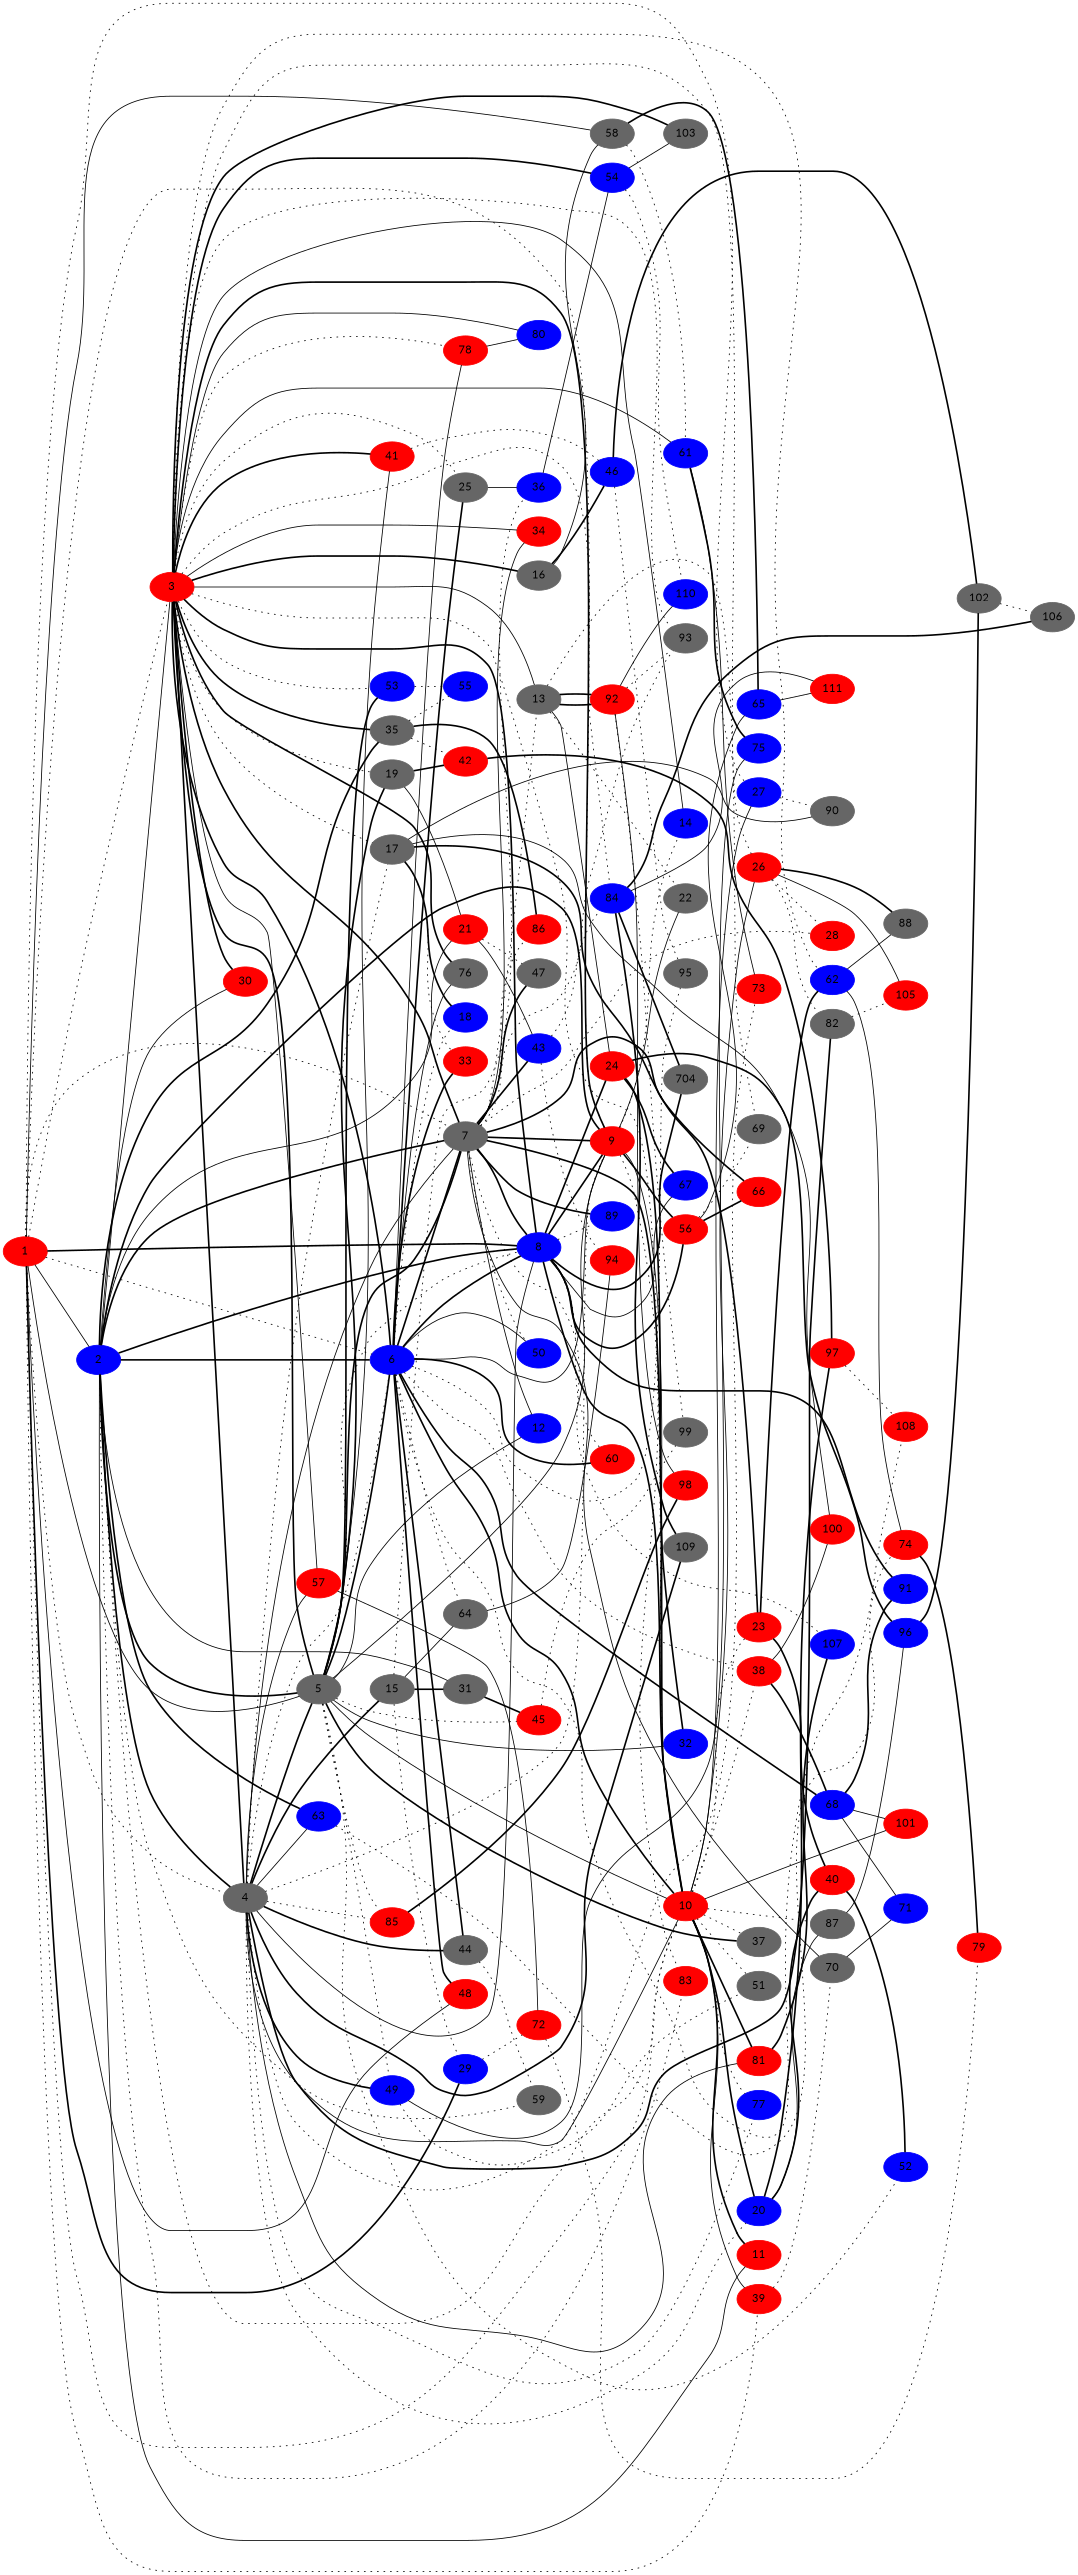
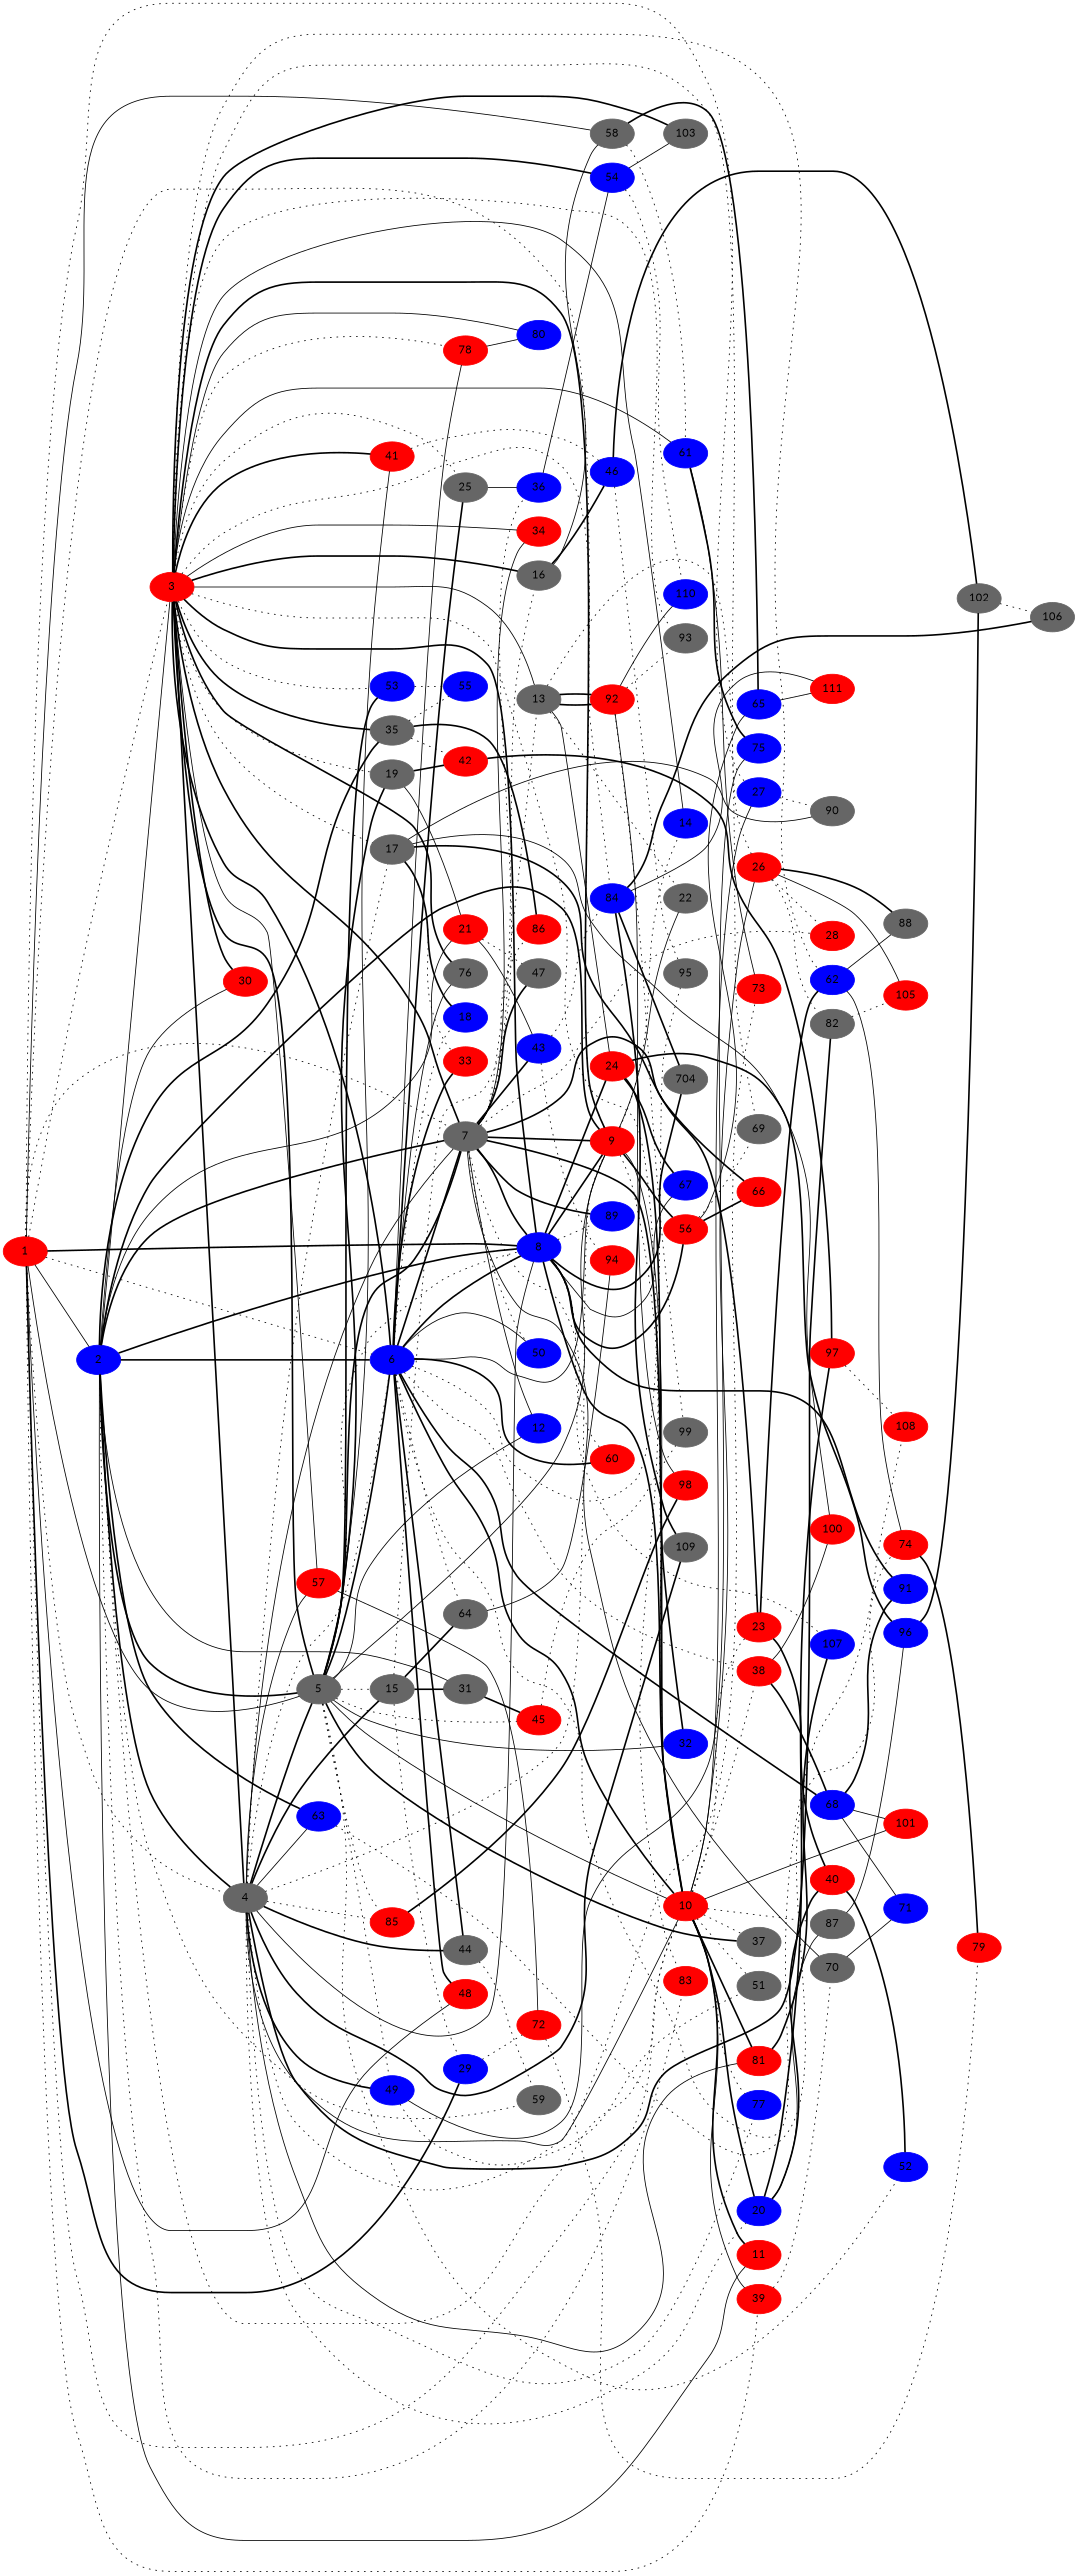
edge "93" -- "7": now "16" -- "7"
edge "64" -- "15": style solid -> bold
edge "5" -- "15": added
